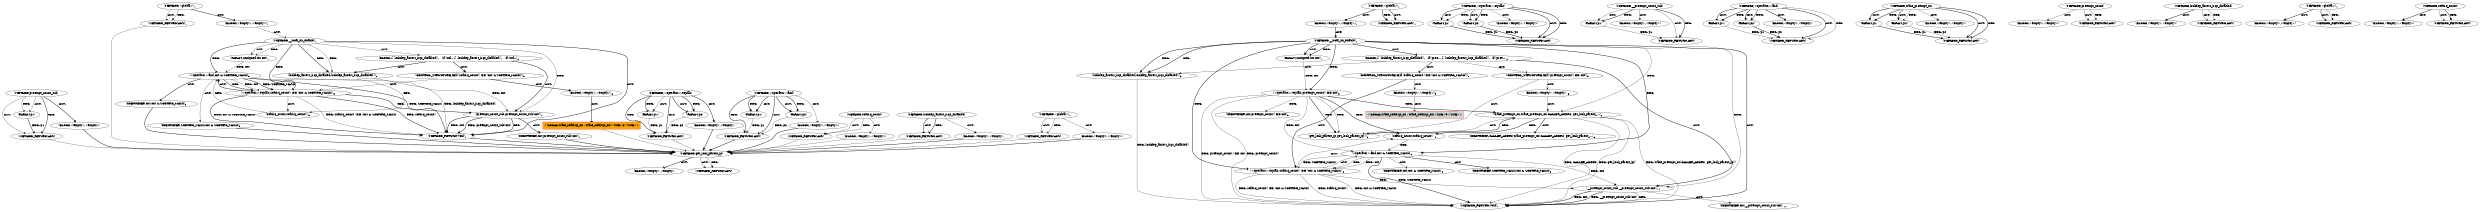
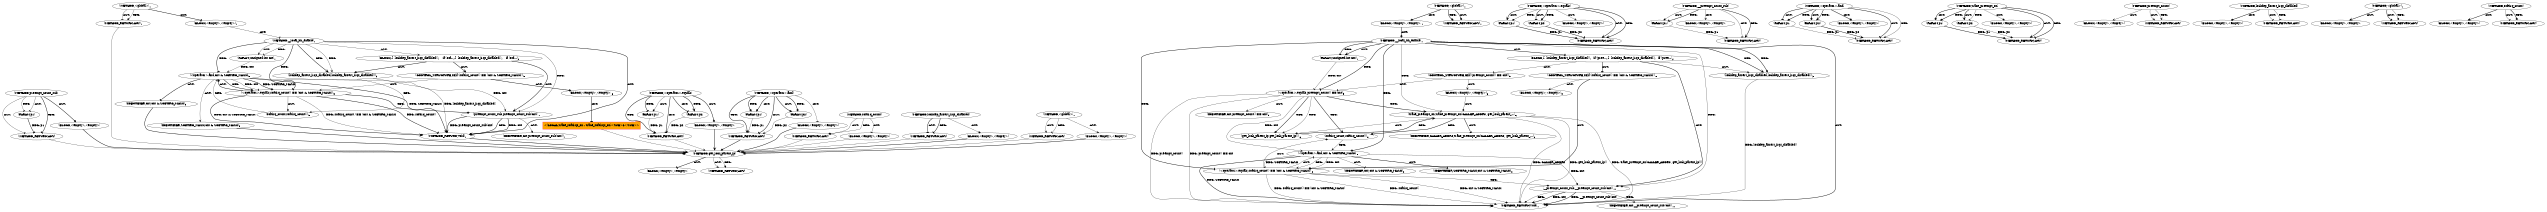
edge "(<operator>.equals,preempt_count() == cnt)" -> "(IDENTIFIER,cnt,preempt_count() == cnt)": label "DDG: " -> "AST: "
node "<(LOCAL,trace_softirqs_on : trace_softirqs_on)<SUB>9</SUB>>": removed
edge "(CONTROL_STRUCTURE,IF,if (preempt_count() == cnt))" -> "(get_lock_parent_ip,get_lock_parent_ip())": now "(CONTROL_STRUCTURE,IF,if (preempt_count() == cnt))" -> "(<operator>.equals,preempt_count() == cnt)"
edge "(preempt_count_sub,preempt_count_sub(cnt))" -> "(IDENTIFIER,cnt,preempt_count_sub(cnt))": style bold -> solid
edge "(IDENTIFIER,cnt,preempt_count_sub(cnt))" -> "(METHOD,get_lock_parent_ip)": removed
edge "(__preempt_count_sub,__preempt_count_sub(cnt))" -> "(IDENTIFIER,cnt,__preempt_count_sub(cnt))": label "AST: " -> "DDG: "
